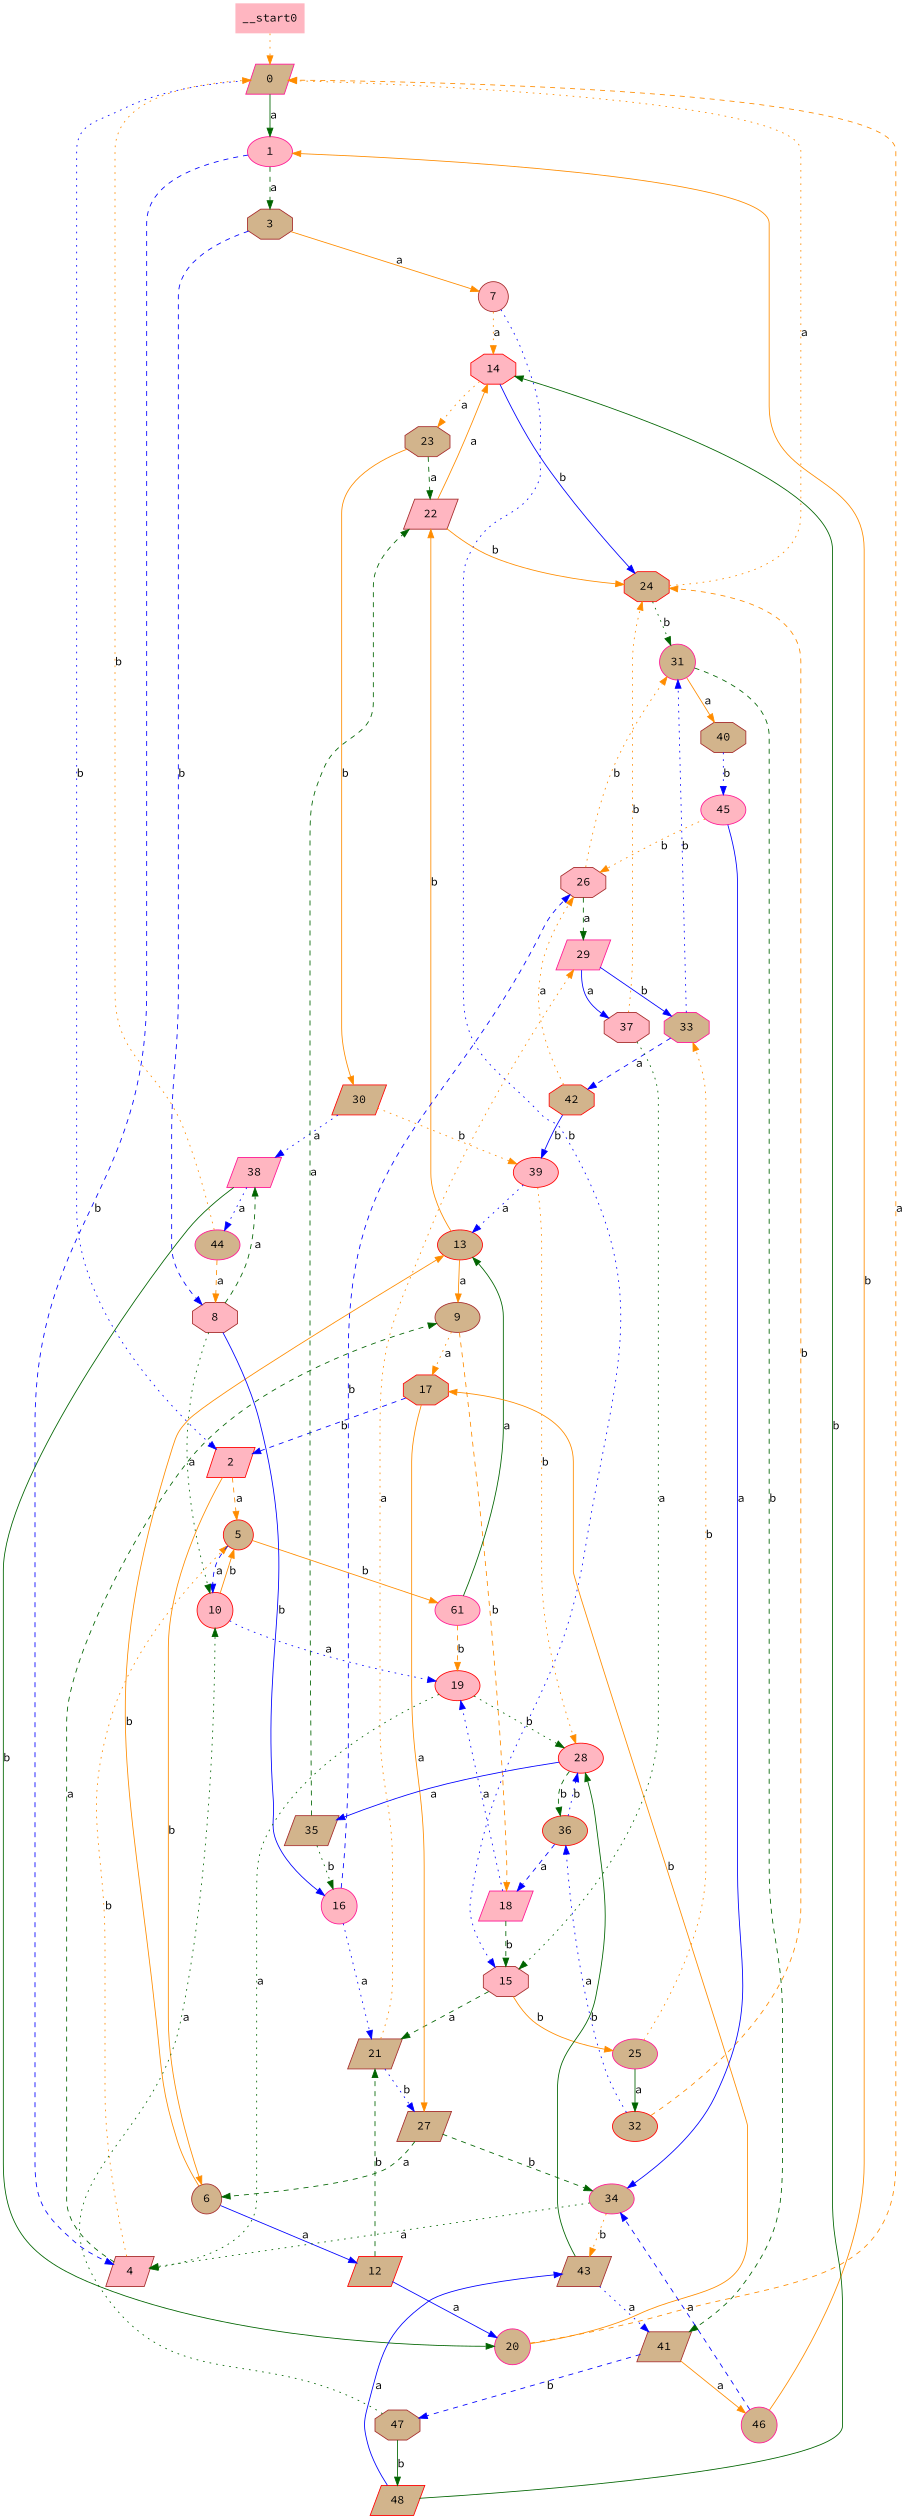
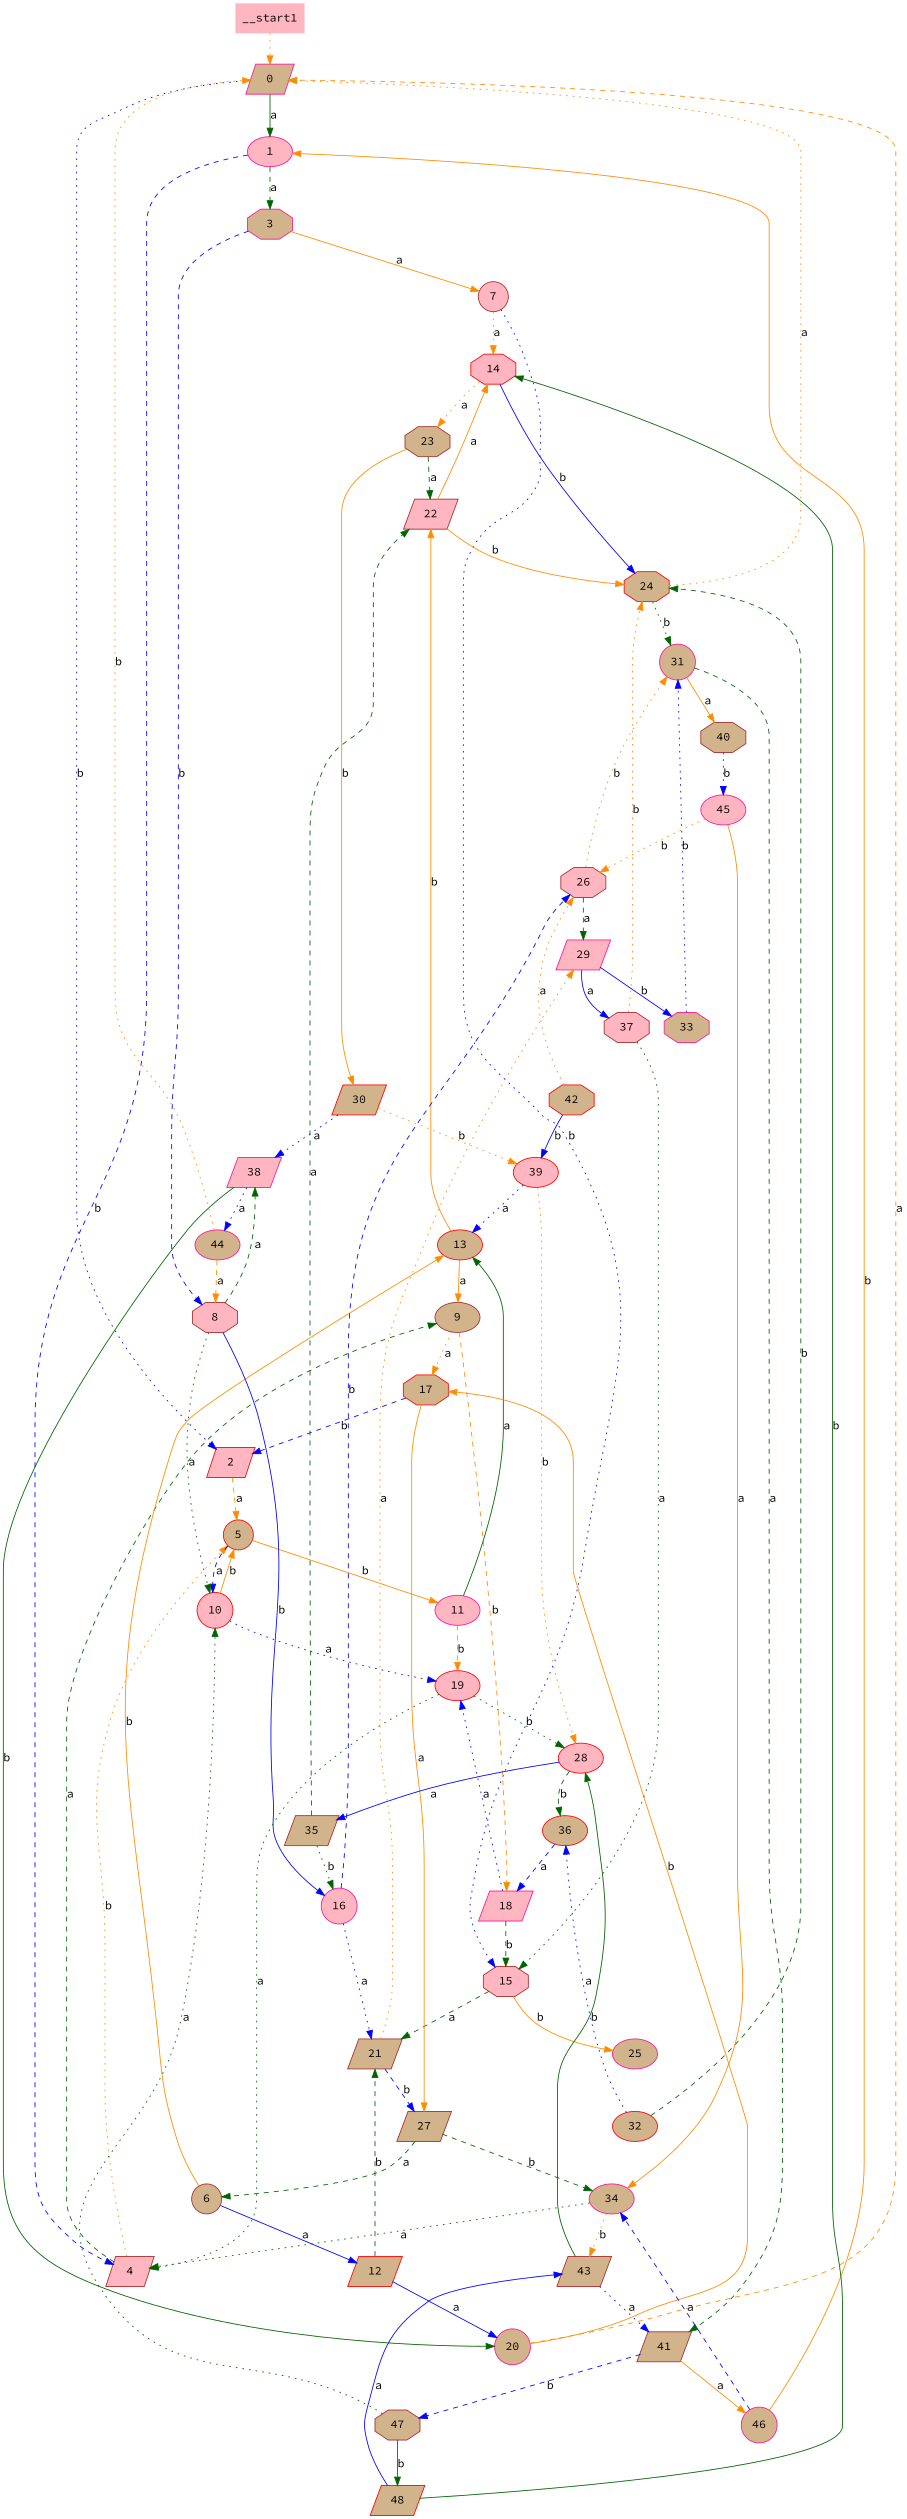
node "__start0": label "__start0" -> "__start1"
node "3": color brown -> deeppink
edge "33" -> "42": removed, label "a"
edge "32" -> "24": color darkorange -> darkgreen
edge "31" -> "41": label "b" -> "a"
edge "45" -> "34": color blue -> darkorange
edge "25" -> "33": removed, label "b"
node "61": label "61" -> "11"
edge "36" -> "28": removed, label "b"
edge "2" -> "6": removed, label "b"
edge "25" -> "32": removed, label "a"
edge "21" -> "27": style dotted -> dashed
